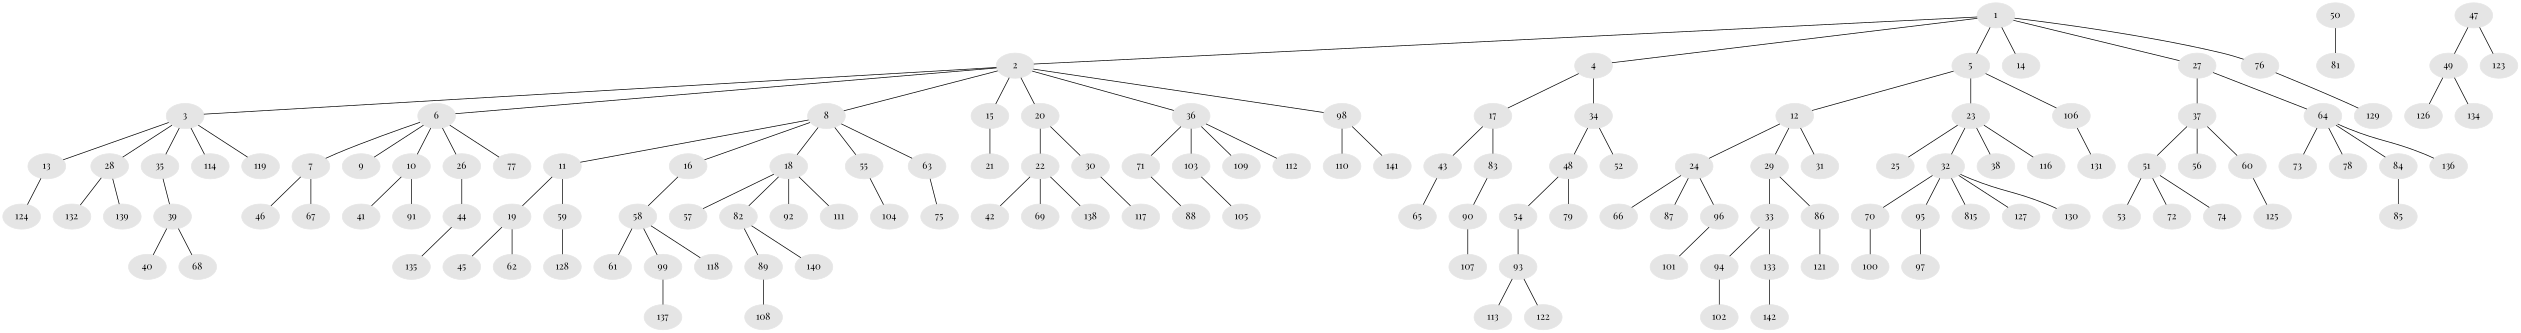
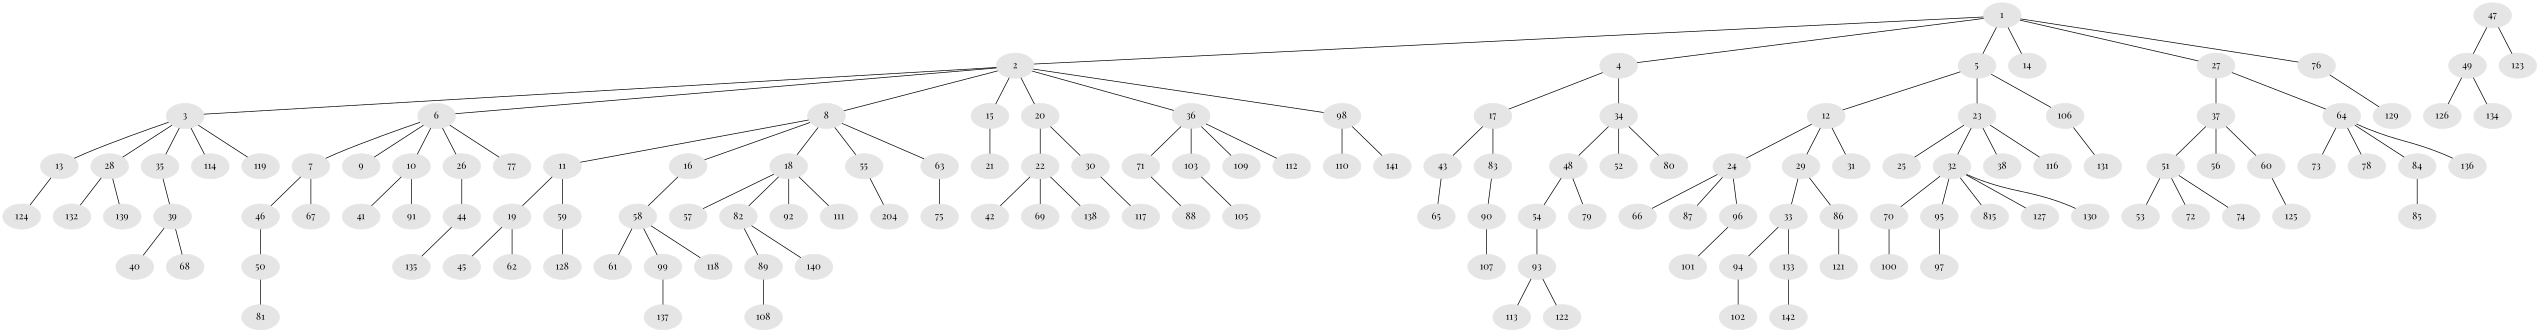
node "80": added
node "104": label "104" -> "204"
edge "46" -- "50": added
